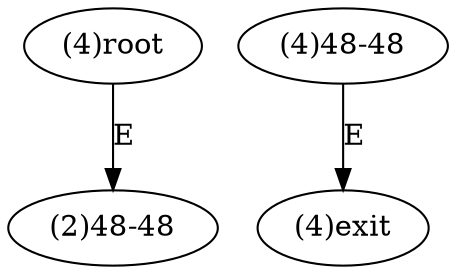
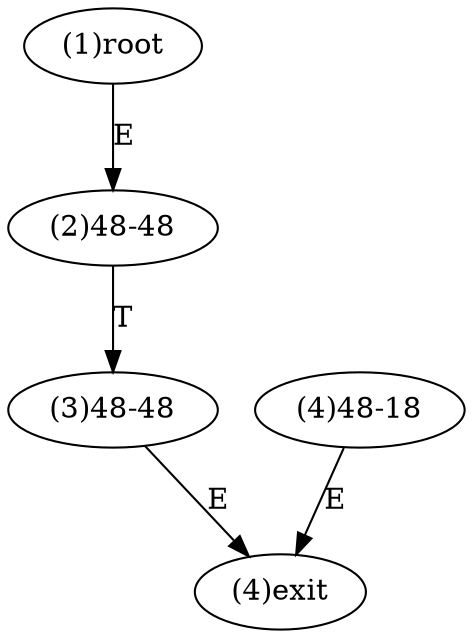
node "(4)root": label "(4)root" -> "(1)root"
node "(4)48-48": label "(4)48-48" -> "(4)48-18"
node "(3)48-48": added
